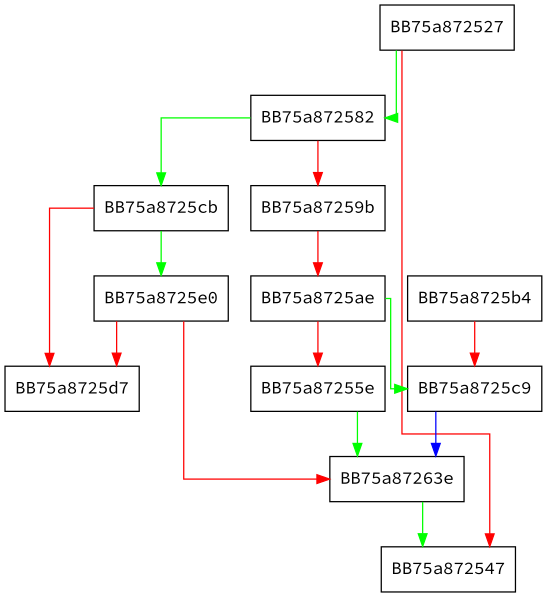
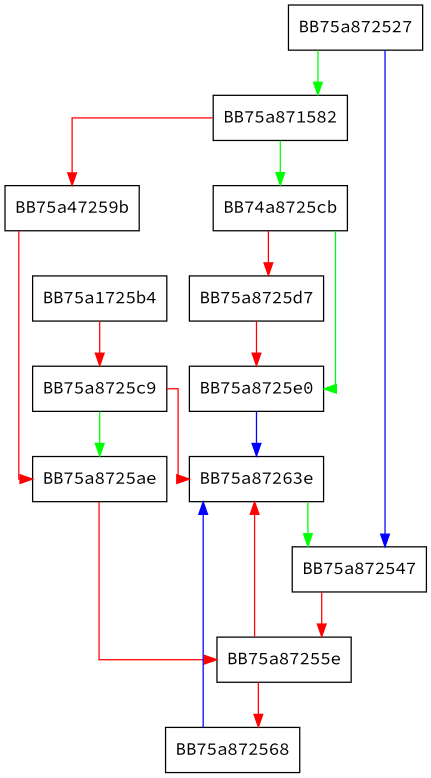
node "BB75a872582": label "BB75a872582" -> "BB75a871582"
node "BB75a8725cb": label "BB75a8725cb" -> "BB74a8725cb"
node "BB75a87259b": label "BB75a87259b" -> "BB75a47259b"
node "BB75a8725b4": label "BB75a8725b4" -> "BB75a1725b4"
edge "BB75a872527" -> "BB75a872547": color red -> blue
edge "BB75a8725e0" -> "BB75a8725d7": reversed
edge "BB75a8725ae" -> "BB75a8725c9": reversed
edge "BB75a8725c9" -> "BB75a87263e": color blue -> red
edge "BB75a87255e" -> "BB75a87263e": color green -> red
edge "BB75a8725e0" -> "BB75a87263e": color red -> blue
edge "BB75a872547" -> "BB75a87255e": added
node "BB75a872568": added
